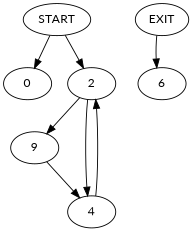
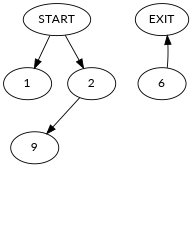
edge "EXIT" -> "6": reversed
node "0": label "0" -> "1"
node "4": removed
